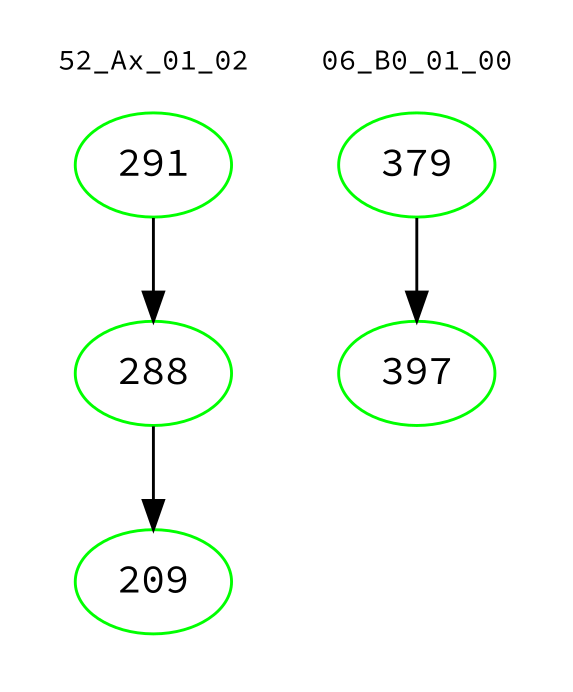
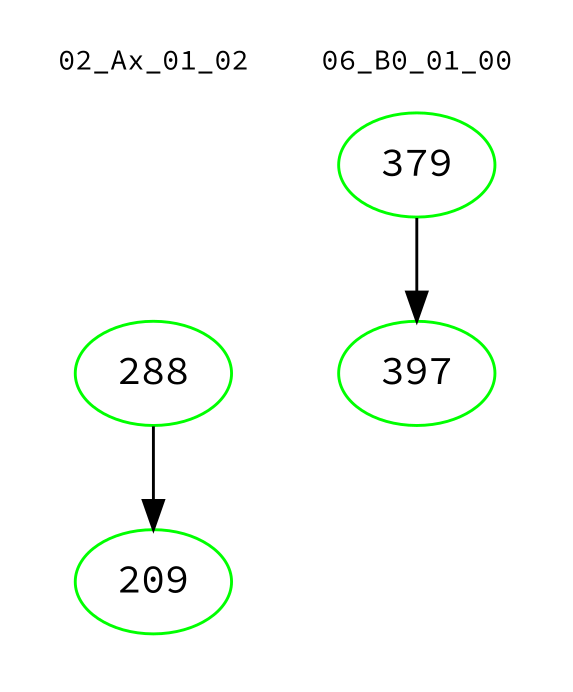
cluster "52_Ax_01_02": label "52_Ax_01_02" -> "02_Ax_01_02"
node "291": removed
